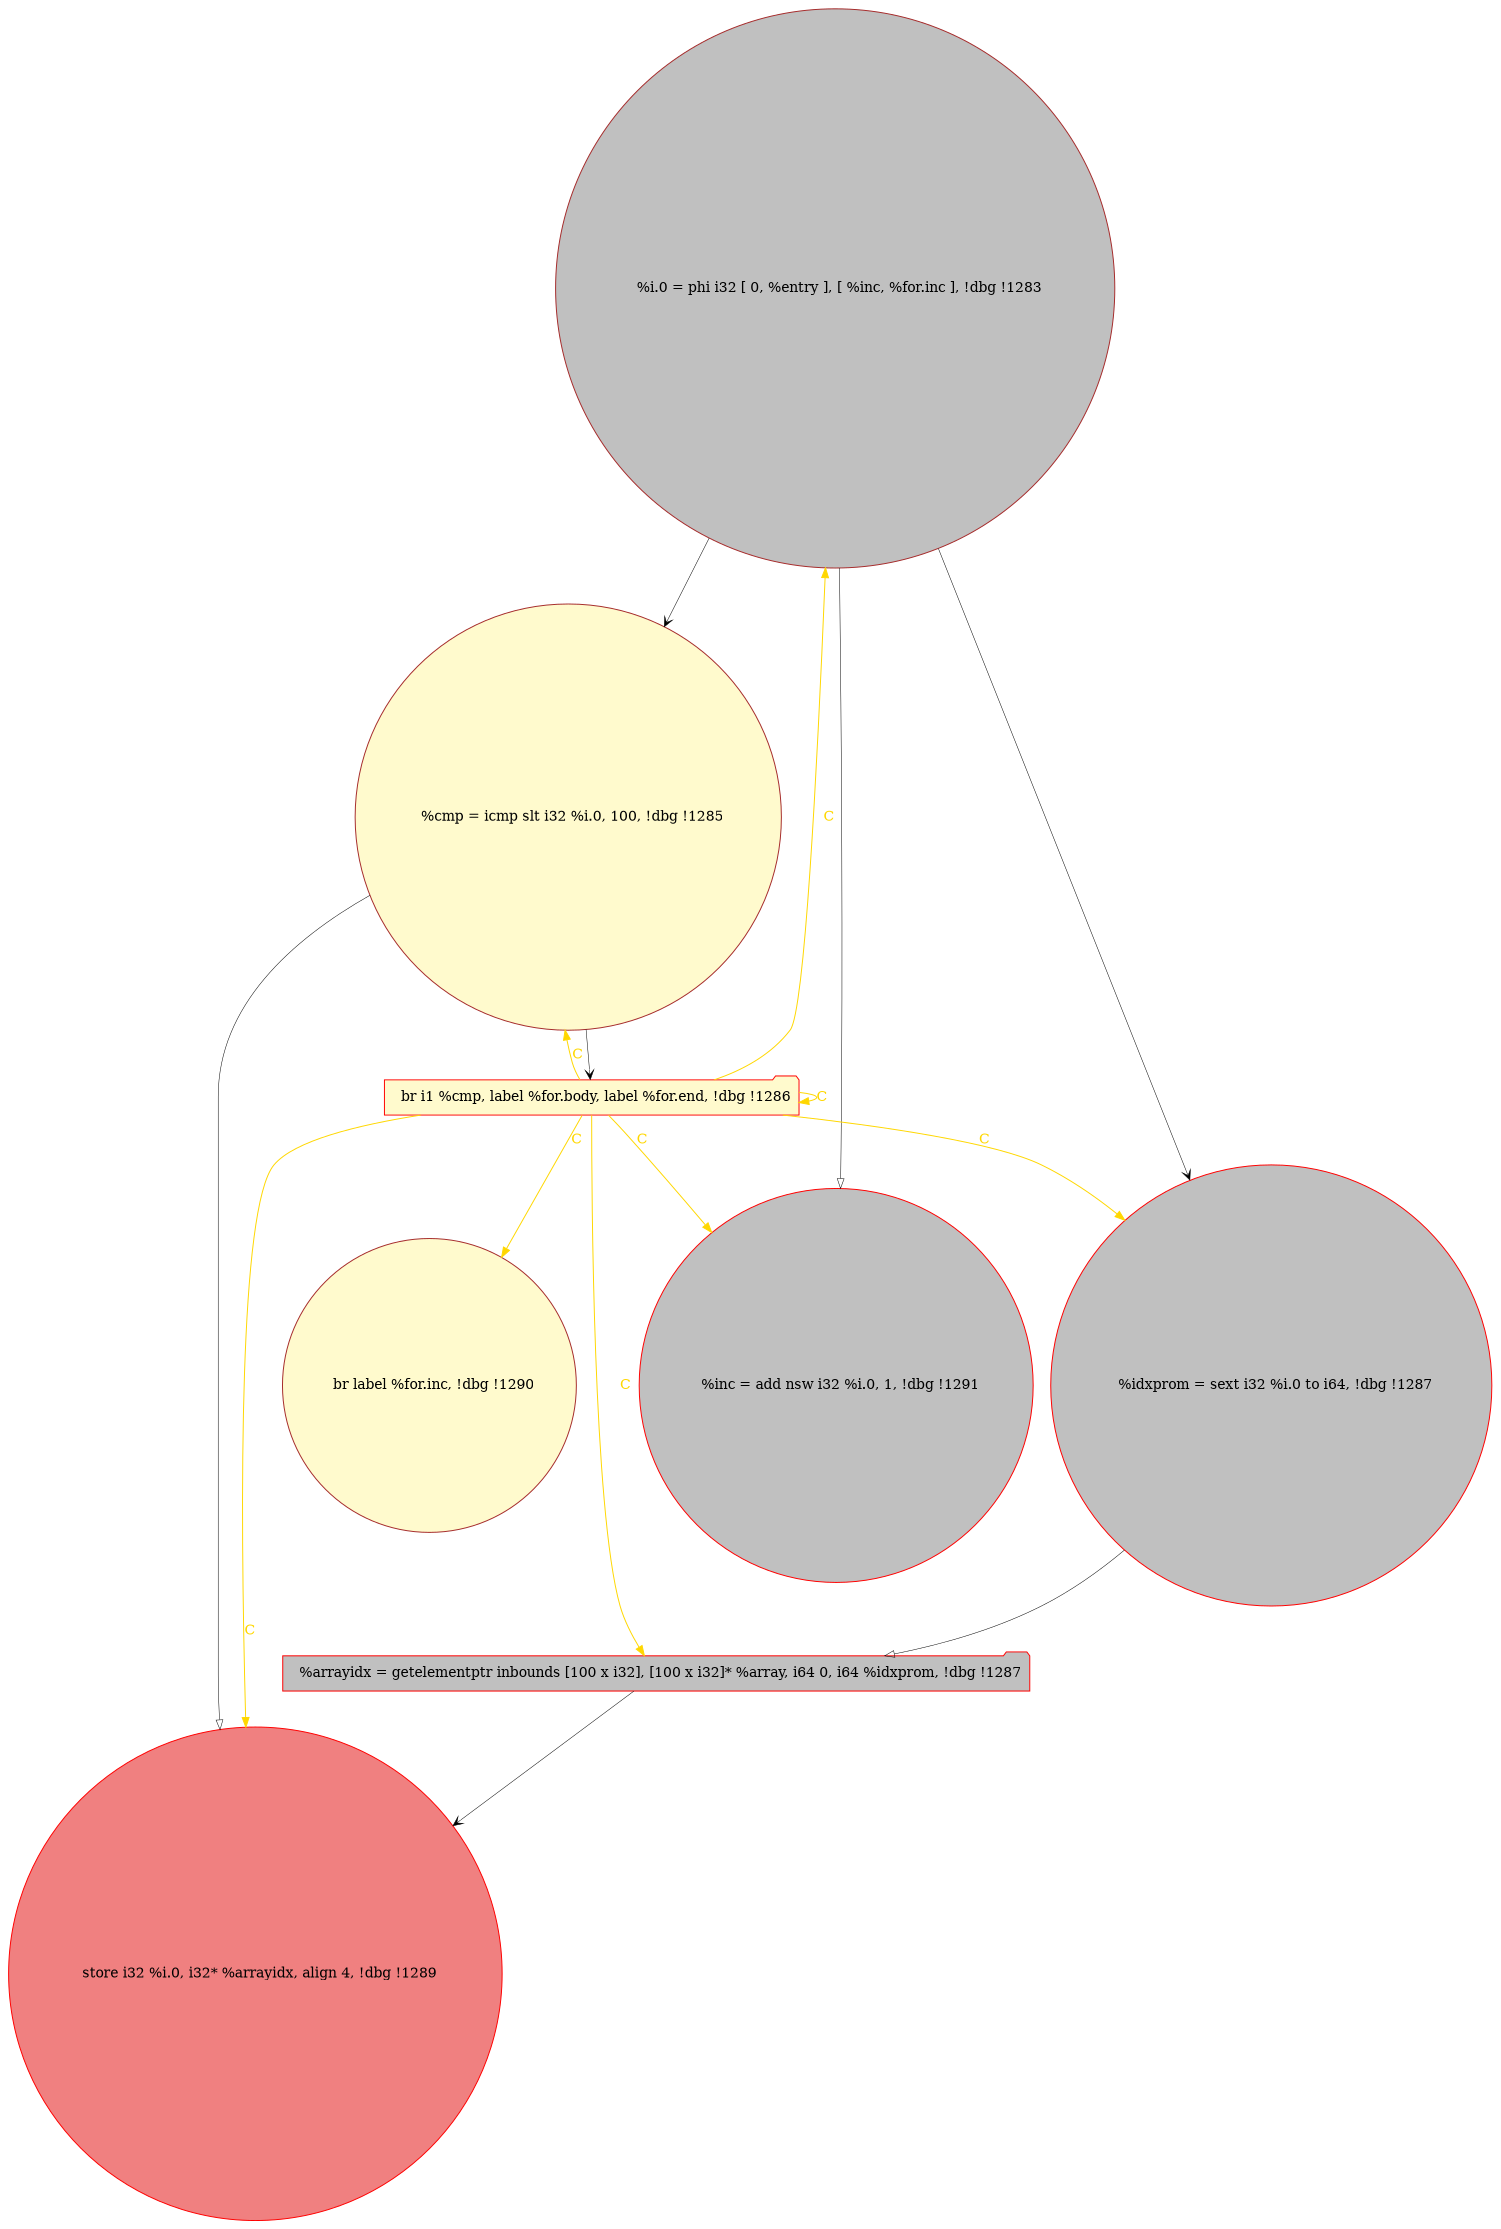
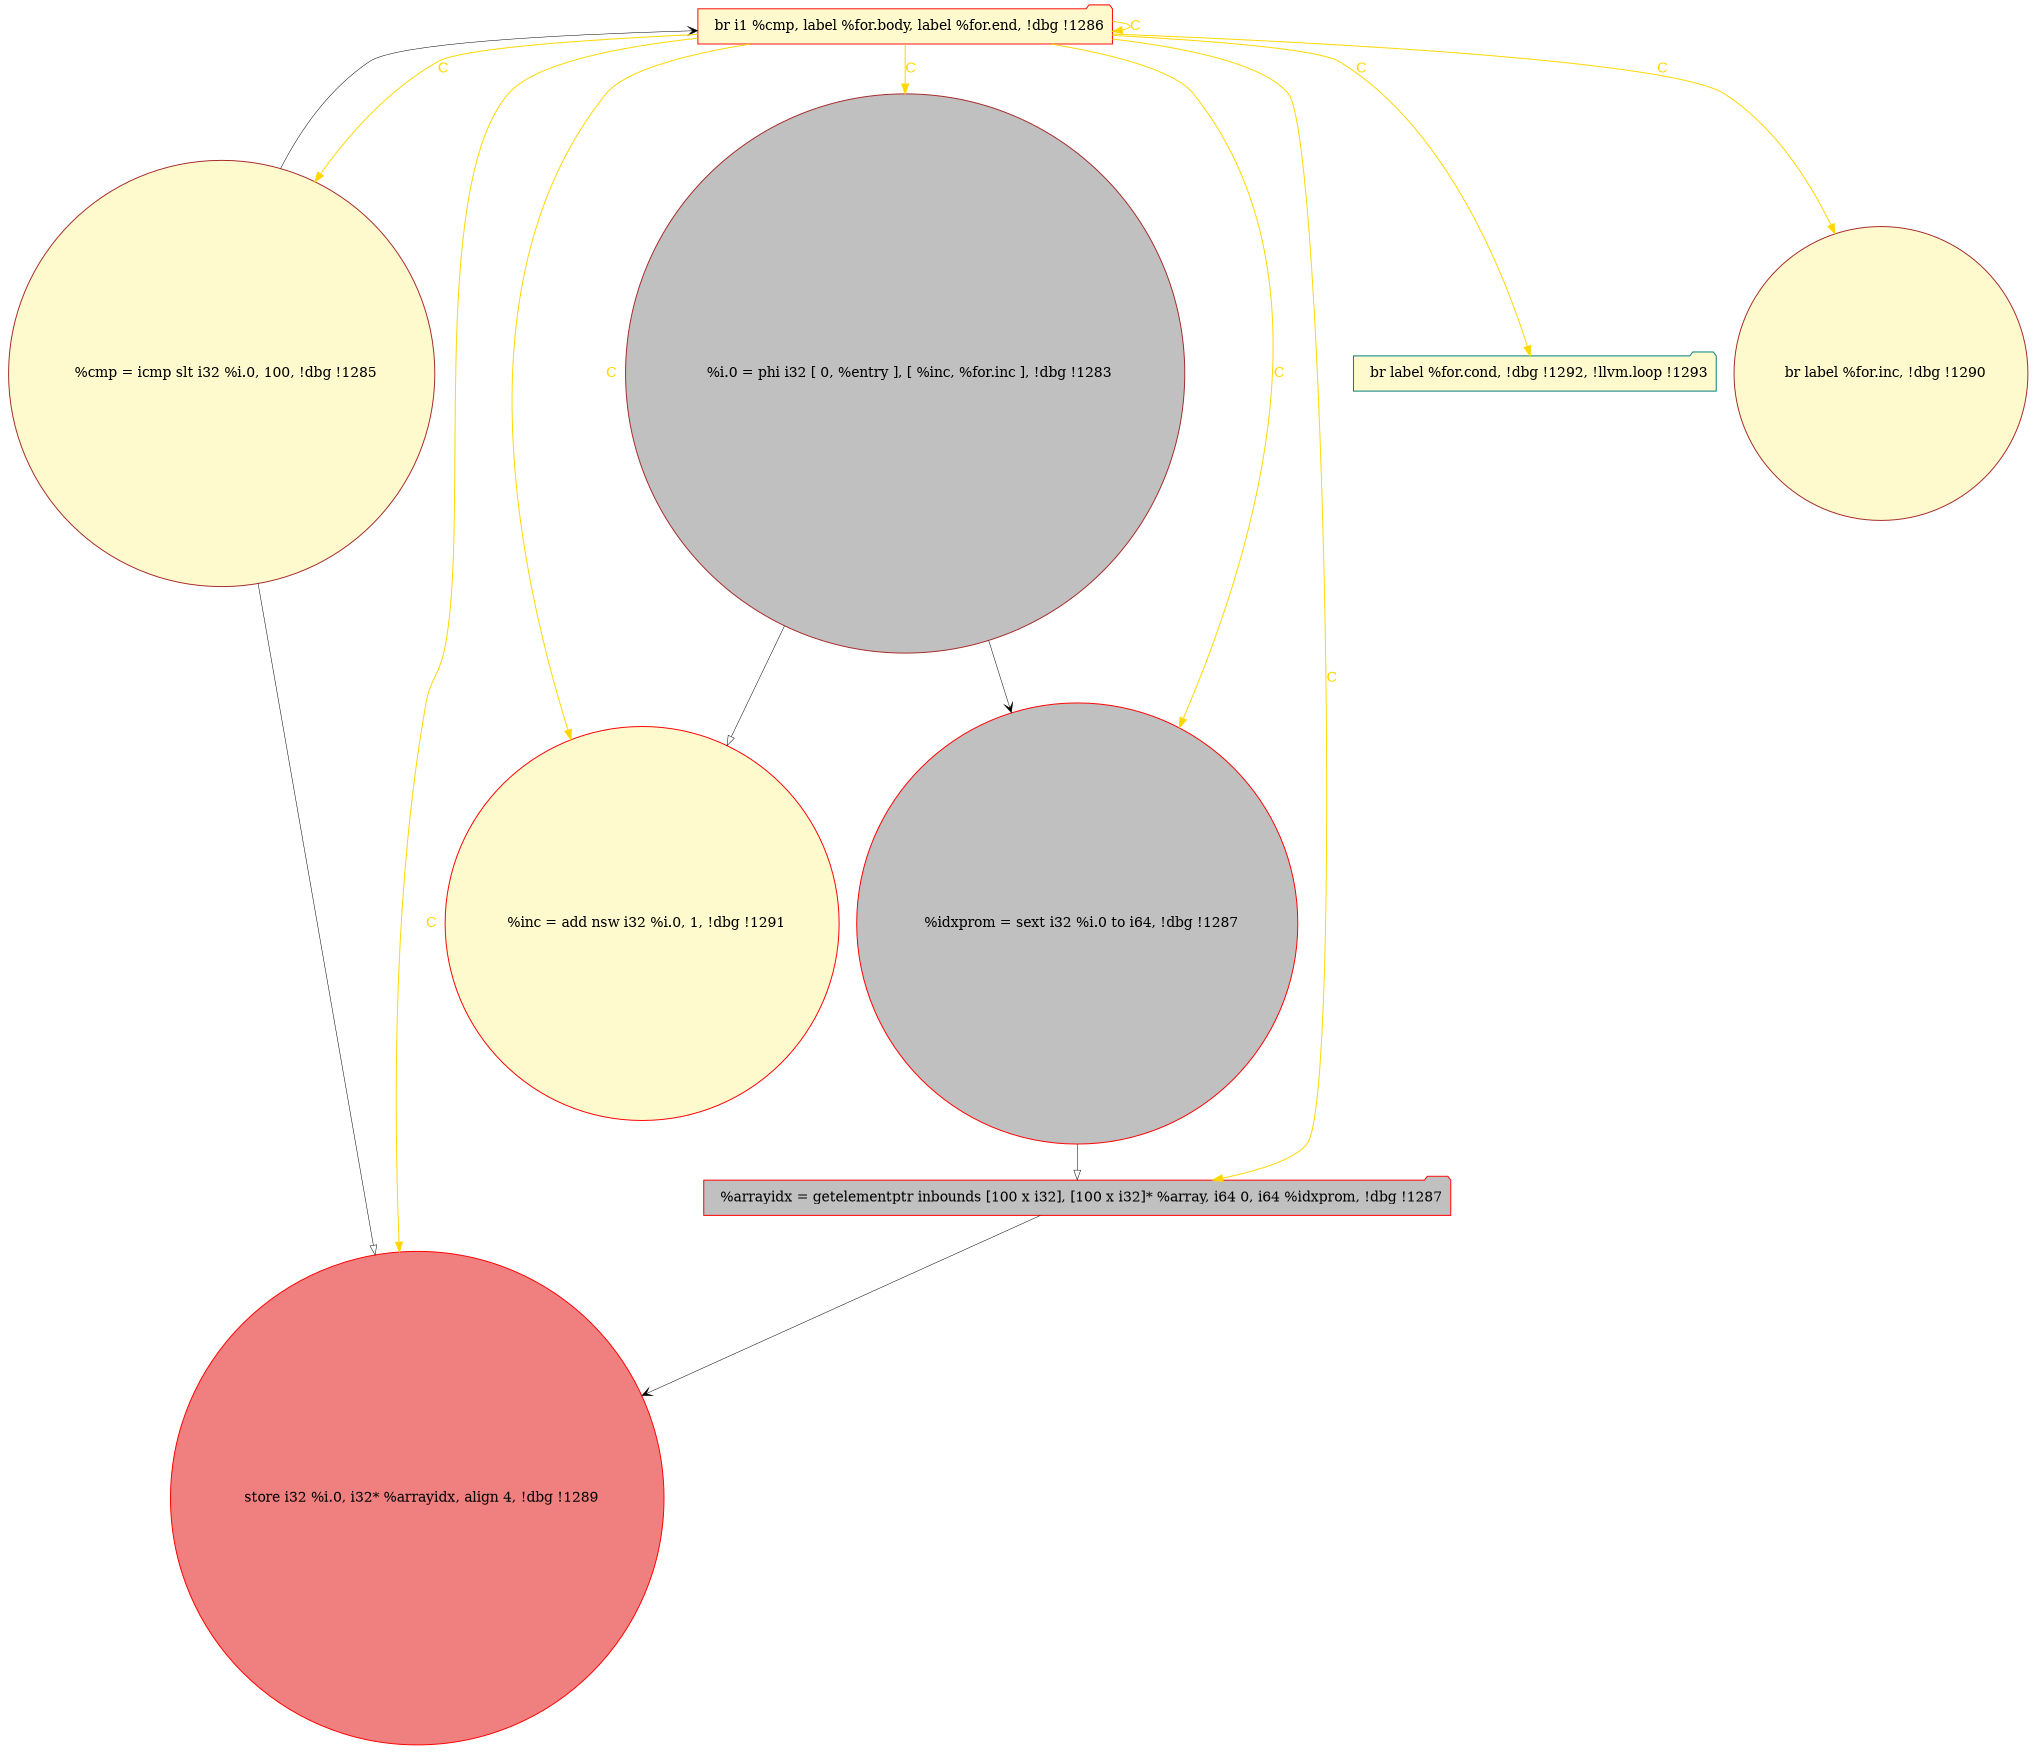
node "br label %for.cond, !dbg !1292, !llvm.loop !1293": added
edge "%i.0 = phi i32 [ 0, %entry ], [ %inc, %for.inc ], !dbg !1283" -> "%cmp = icmp slt i32 %i.0, 100, !dbg !1285": removed
node "%inc = add nsw i32 %i.0, 1, !dbg !1291": fillcolor grey -> lemonchiffon
